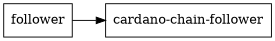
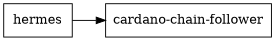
node "follower": label "follower" -> "hermes"
